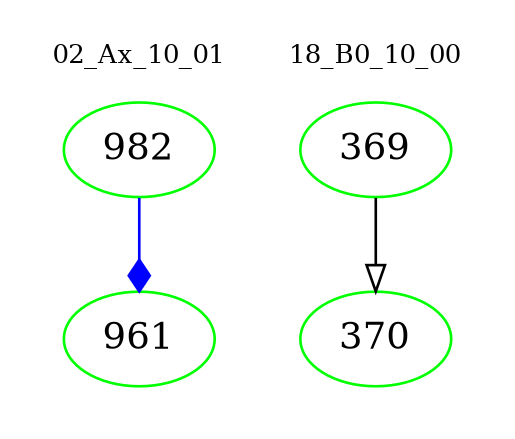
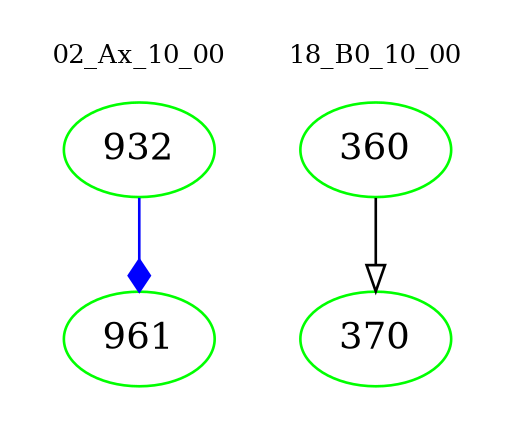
cluster "02_Ax_10_01": label "02_Ax_10_01" -> "02_Ax_10_00"
node "982": label "982" -> "932"
node "369": label "369" -> "360"
